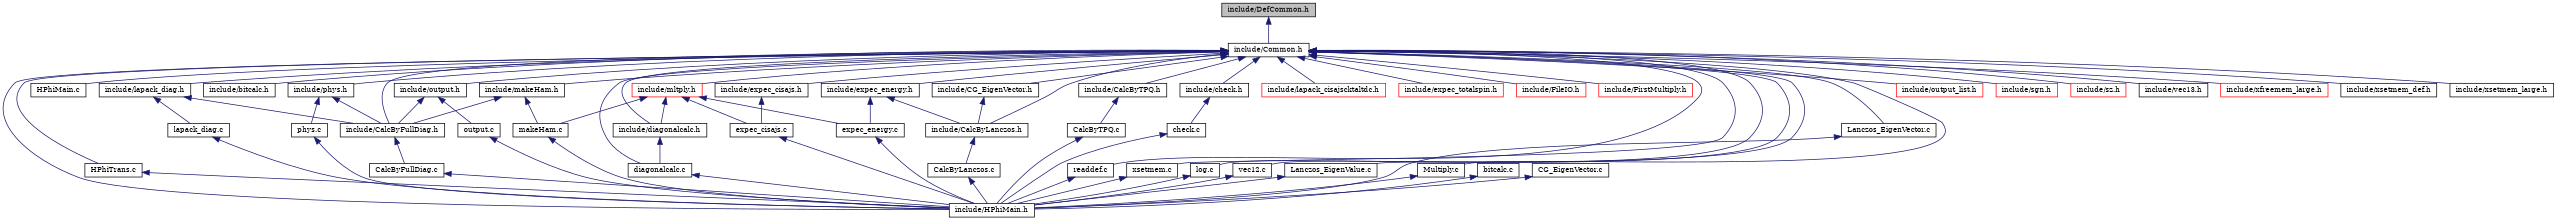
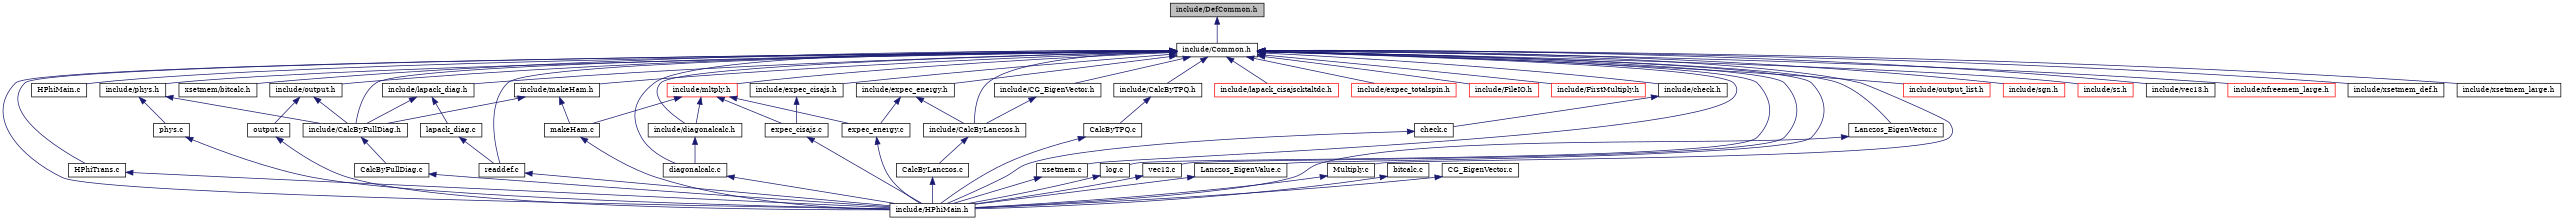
node "include/bitcalc.h": label "include/bitcalc.h" -> "xsetmem/bitcalc.h"
edge "include/HPhiMain.h" -> "lapack_diag.c": now "readdef.c" -> "lapack_diag.c"
